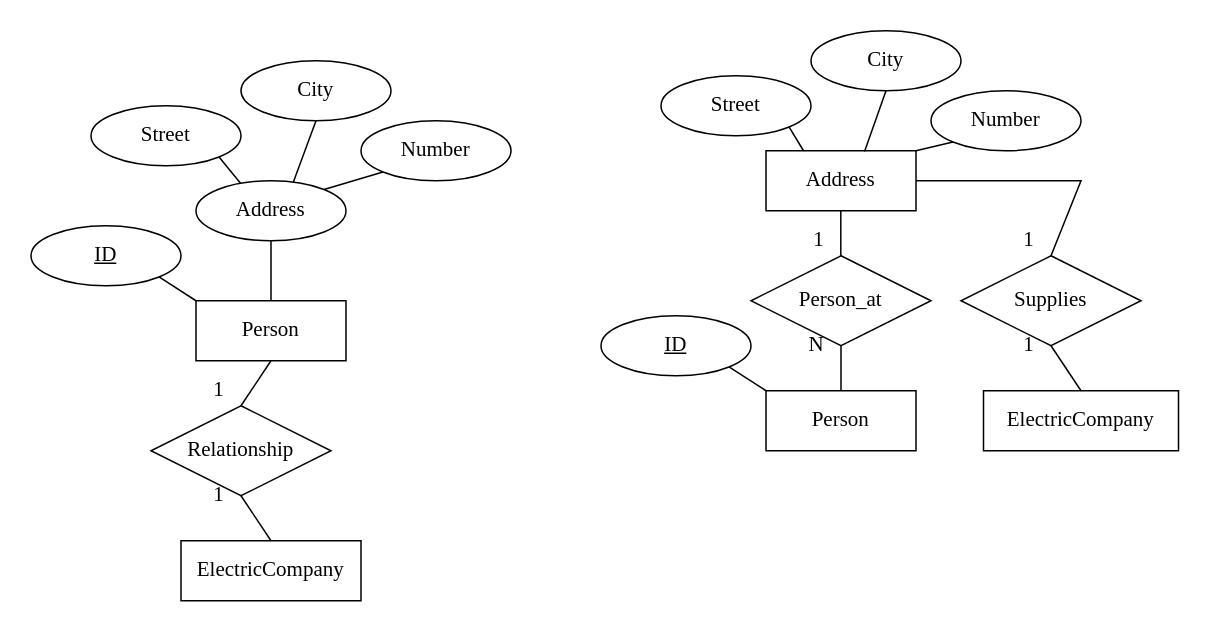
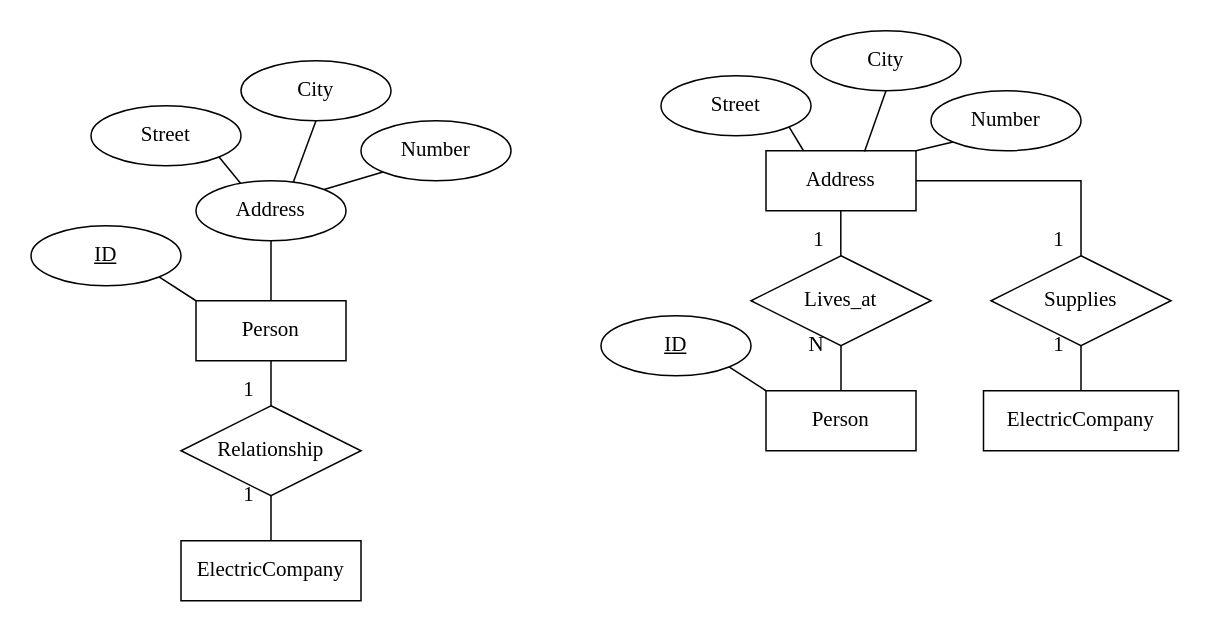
node "Person_at": label "Person_at" -> "Lives_at"
node "Supplies": moved (1051, 301) -> (1081, 301)
node "Relationship": moved (241, 451) -> (271, 451)
